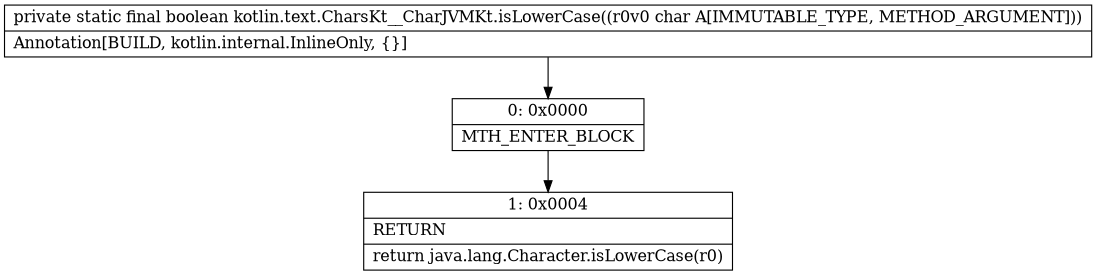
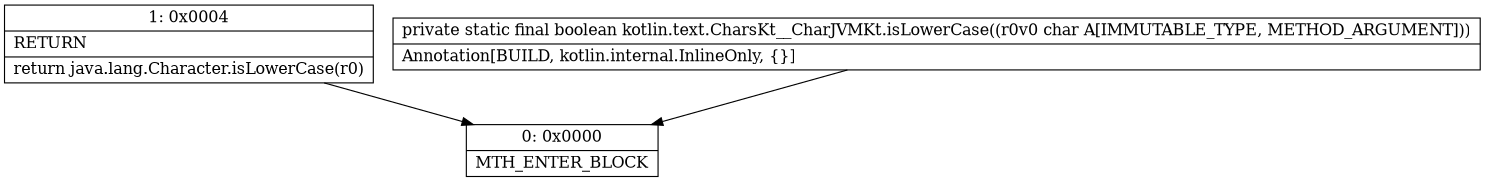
edge "0: 0x0000" -> "1: 0x0004": reversed
